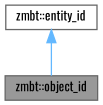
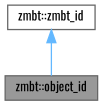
node "zmbt::entity_id": label "zmbt::entity_id" -> "zmbt::zmbt_id"
